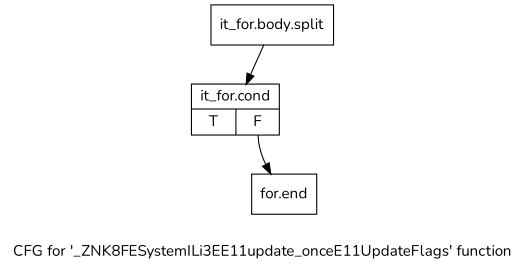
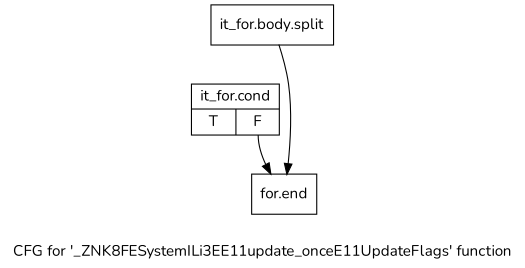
edge "it_for.body.split" -> "it_for.cond": now "it_for.body.split" -> "for.end"
